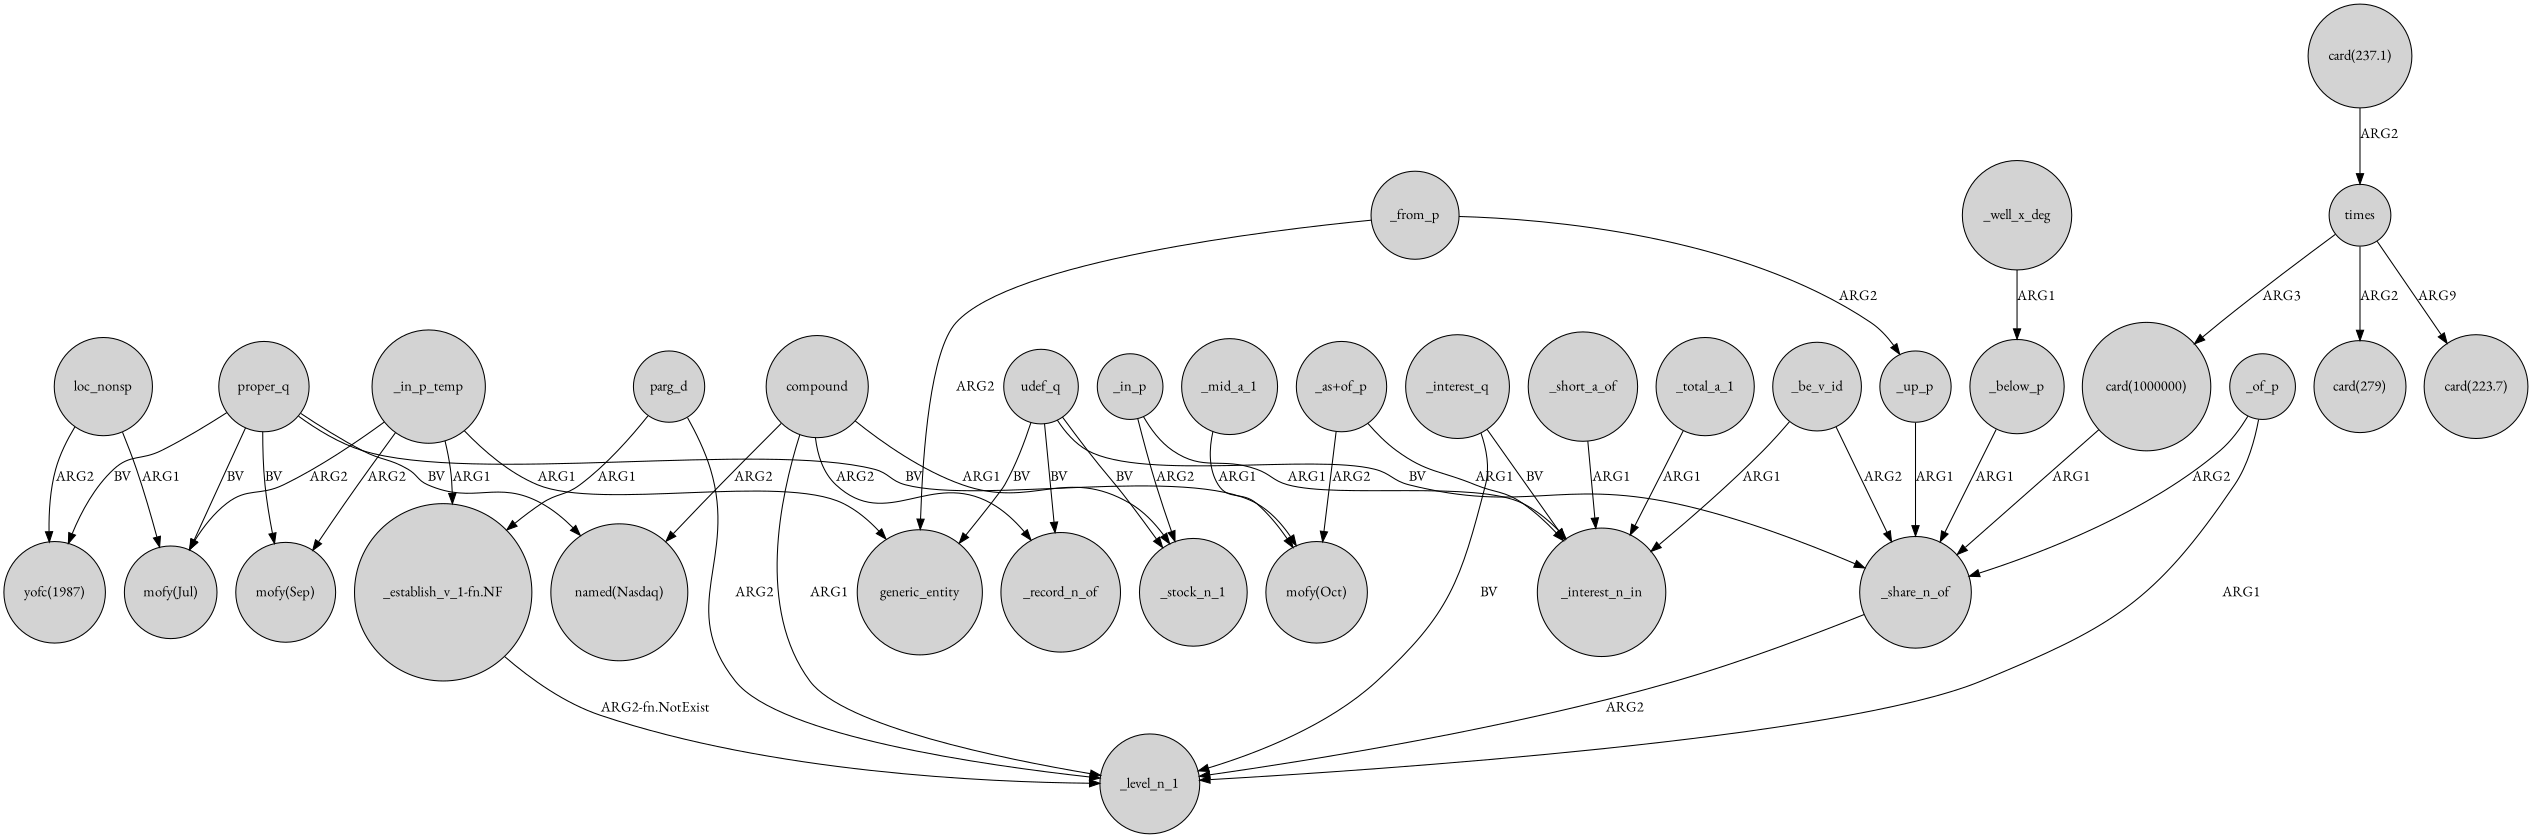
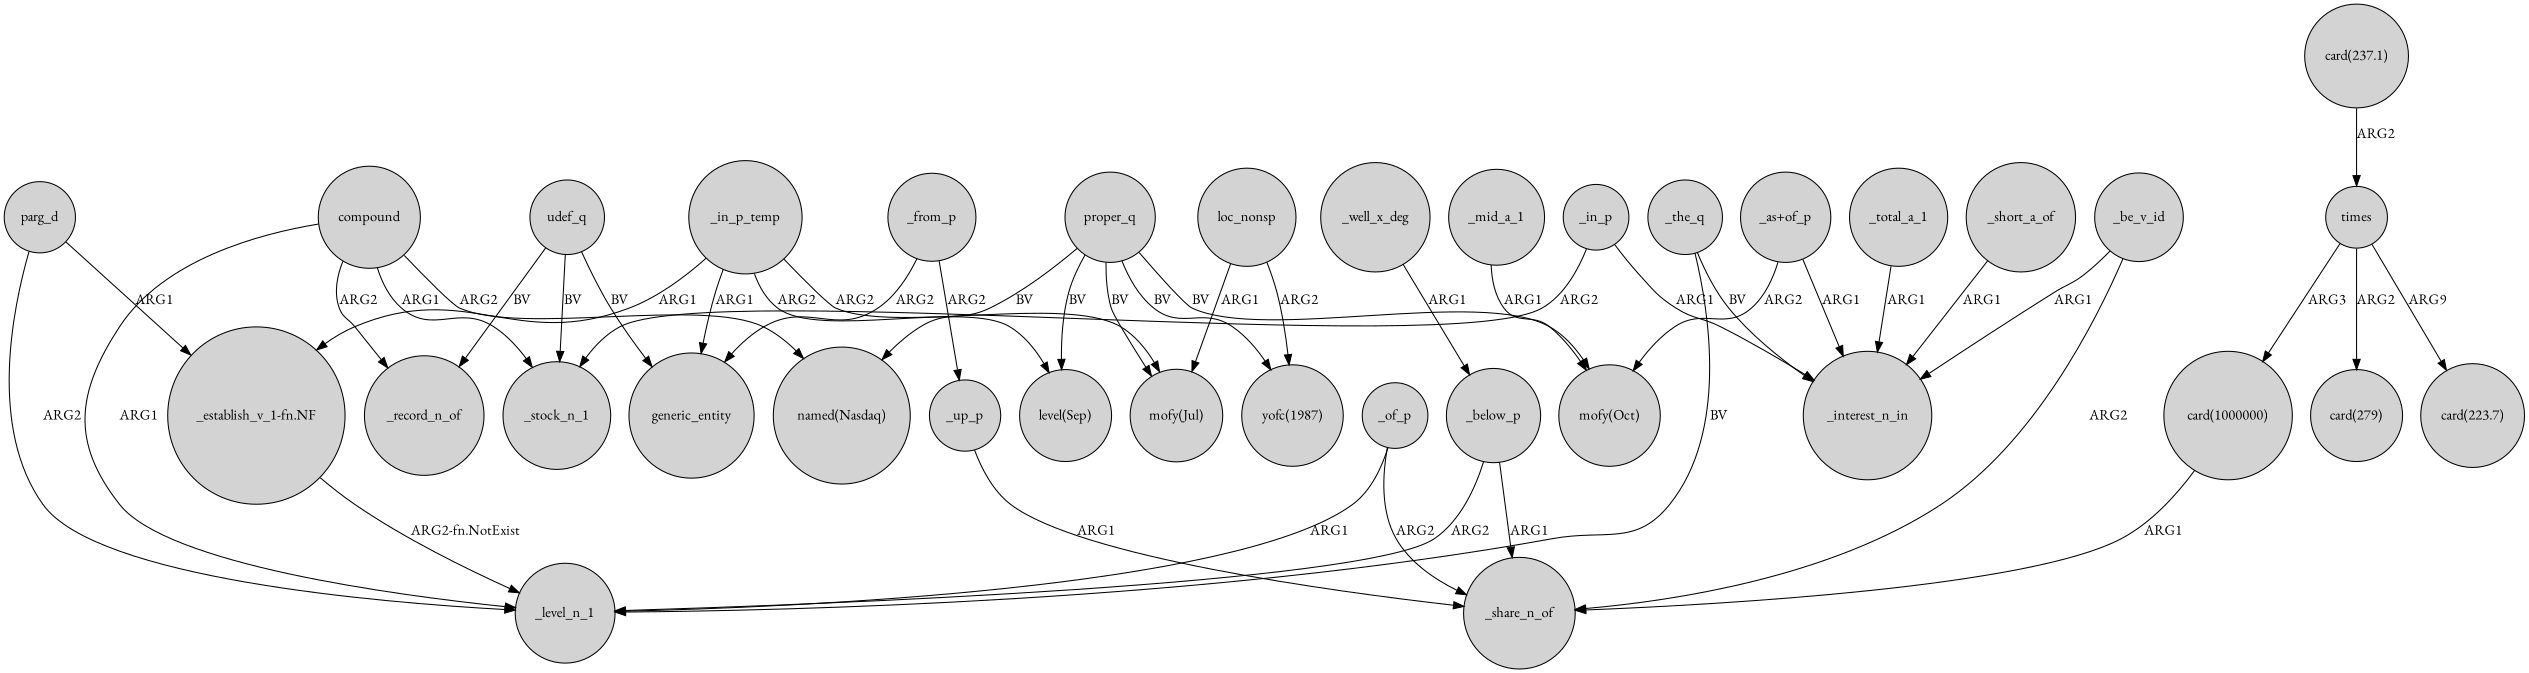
node "_interest_q": label "_interest_q" -> "_the_q"
edge "udef_q" -> "_share_n_of": removed, label "BV"
node "mofy(Sep)": label "mofy(Sep)" -> "level(Sep)"
edge "_share_n_of" -> "_level_n_1": now "_below_p" -> "_level_n_1"
